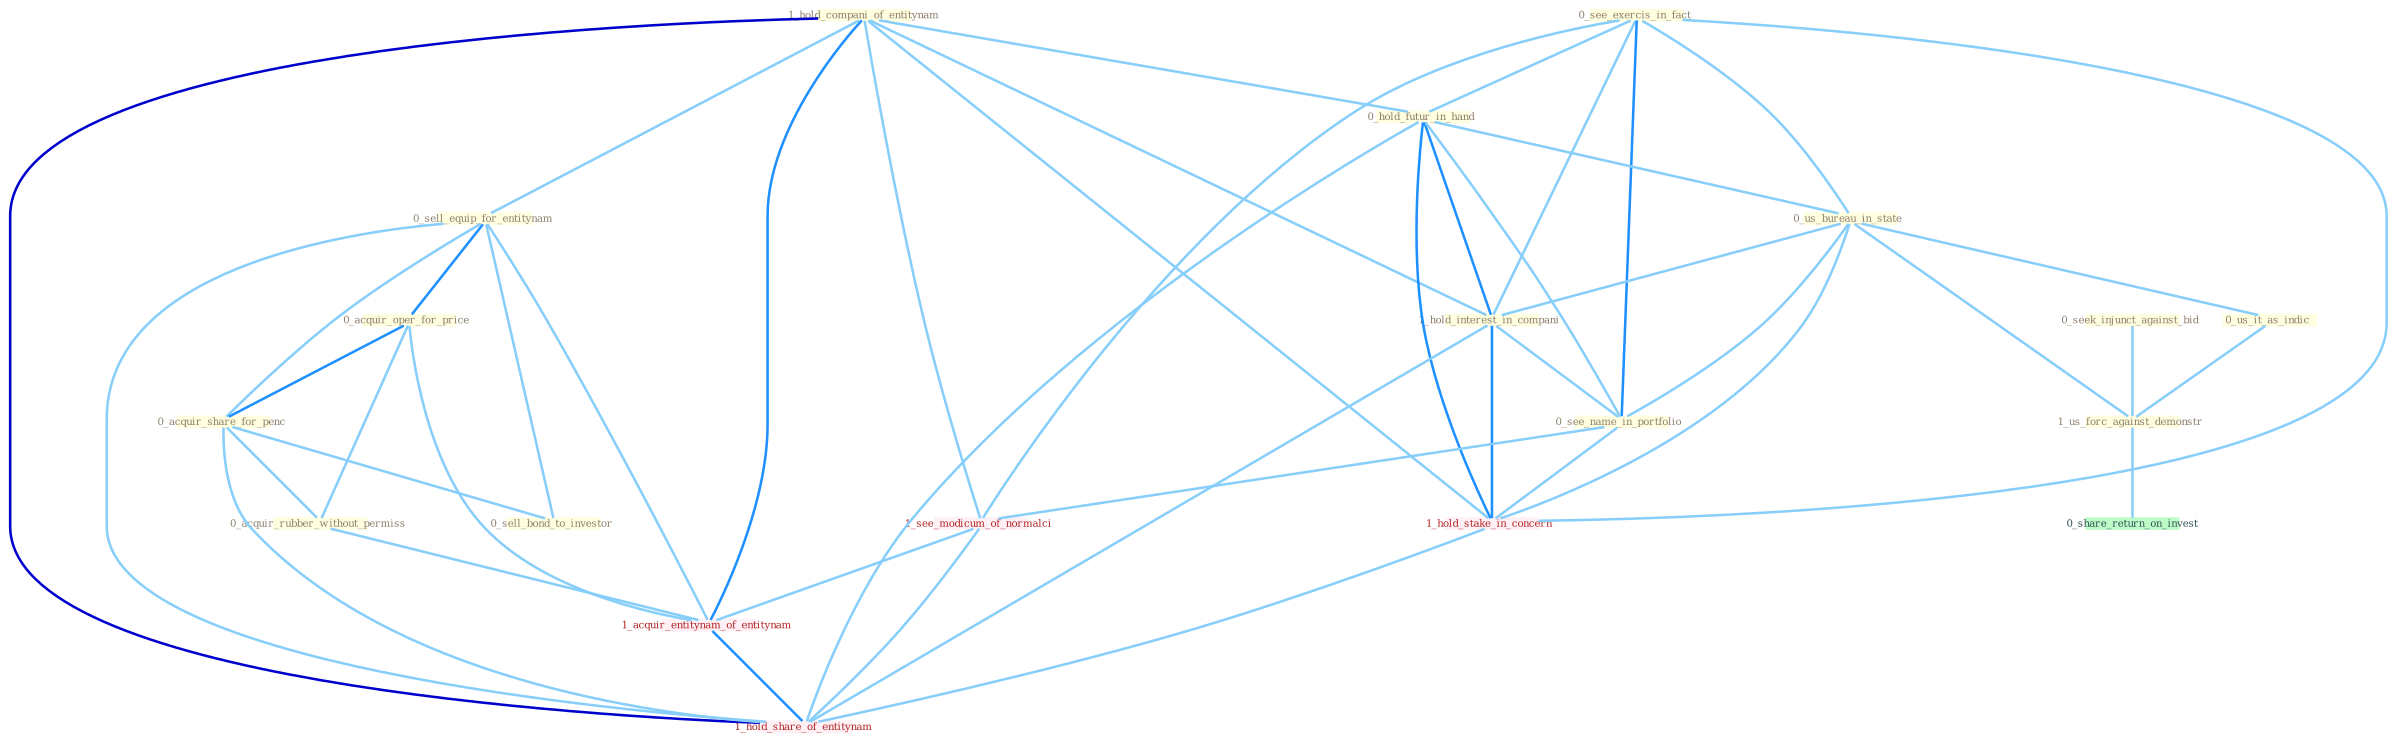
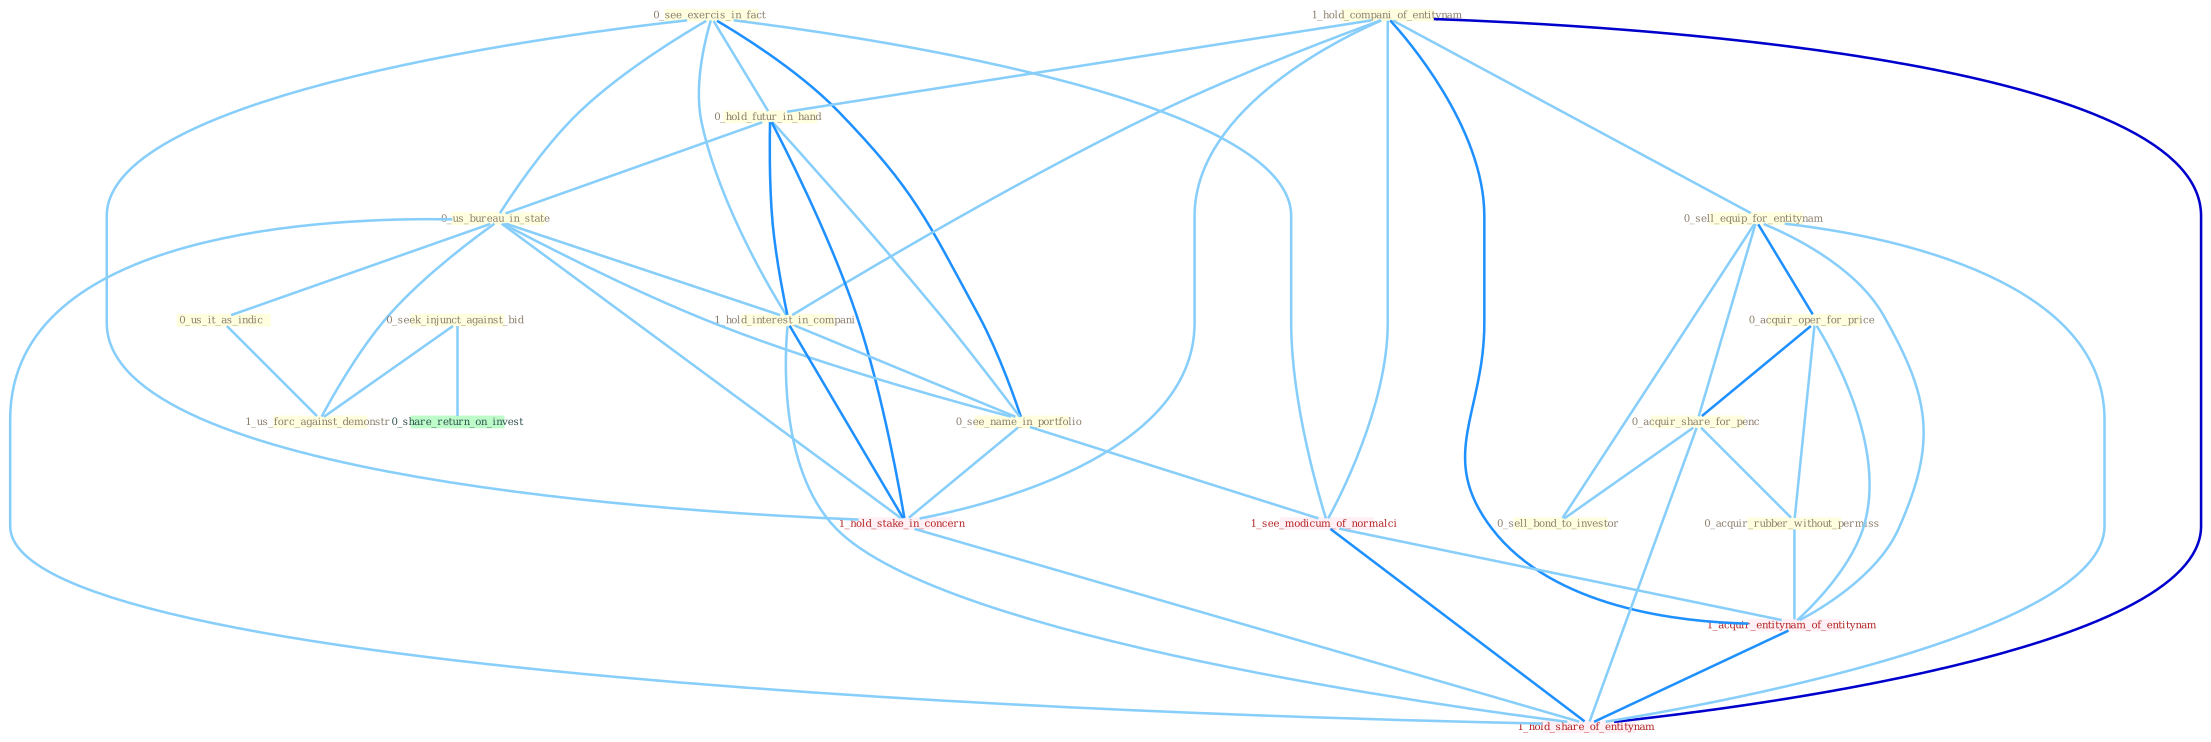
edge "0_hold_futur_in_hand" -- "1_hold_share_of_entitynam": now "0_us_bureau_in_state" -- "1_hold_share_of_entitynam"
edge "1_us_forc_against_demonstr" -- "0_share_return_on_invest": now "0_seek_injunct_against_bid" -- "0_share_return_on_invest"
edge "1_see_modicum_of_normalci" -- "1_hold_share_of_entitynam": color #87cefa -> #1e90ff
